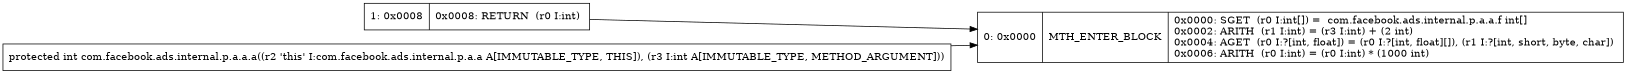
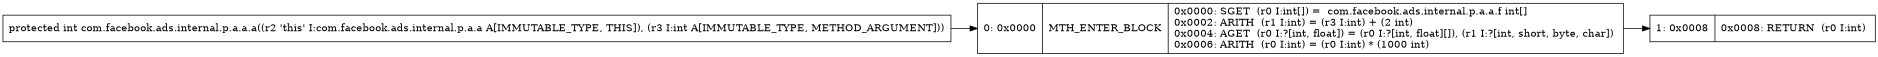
edge "1: 0x0008" -> "0: 0x0000": reversed
